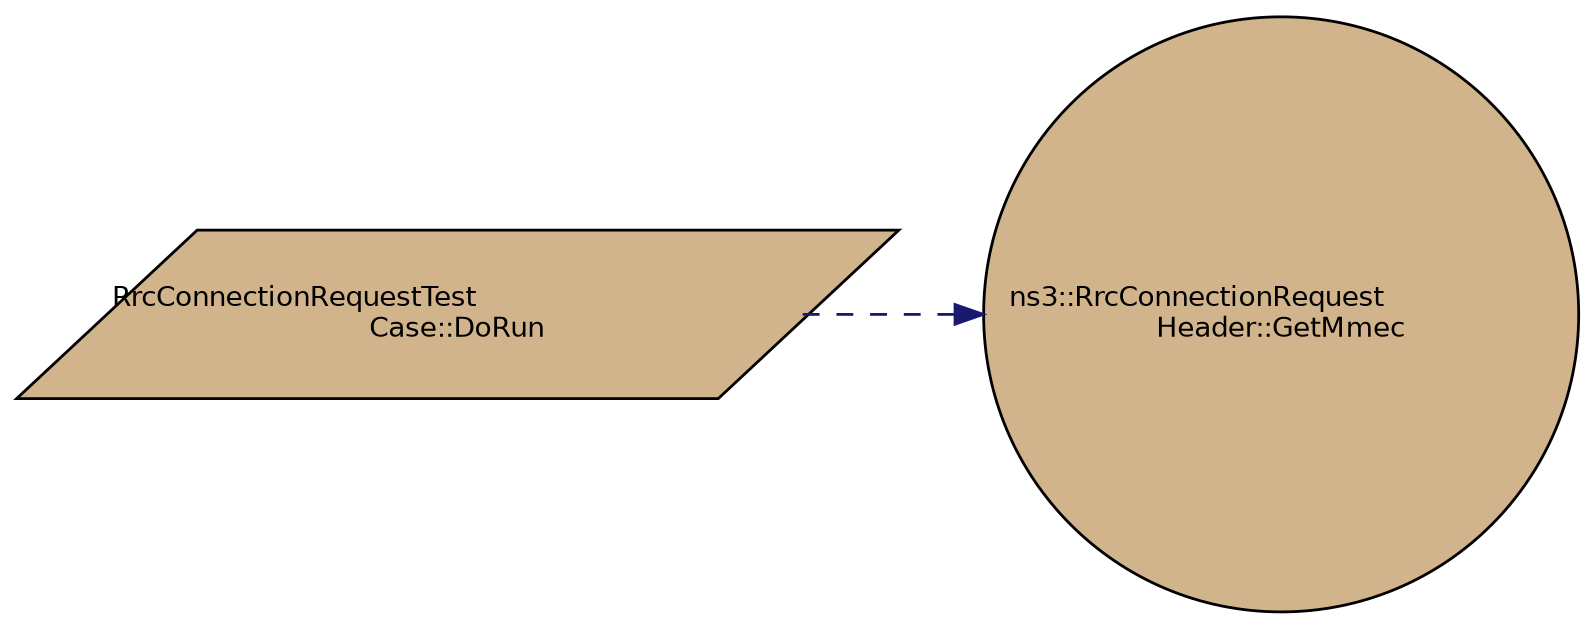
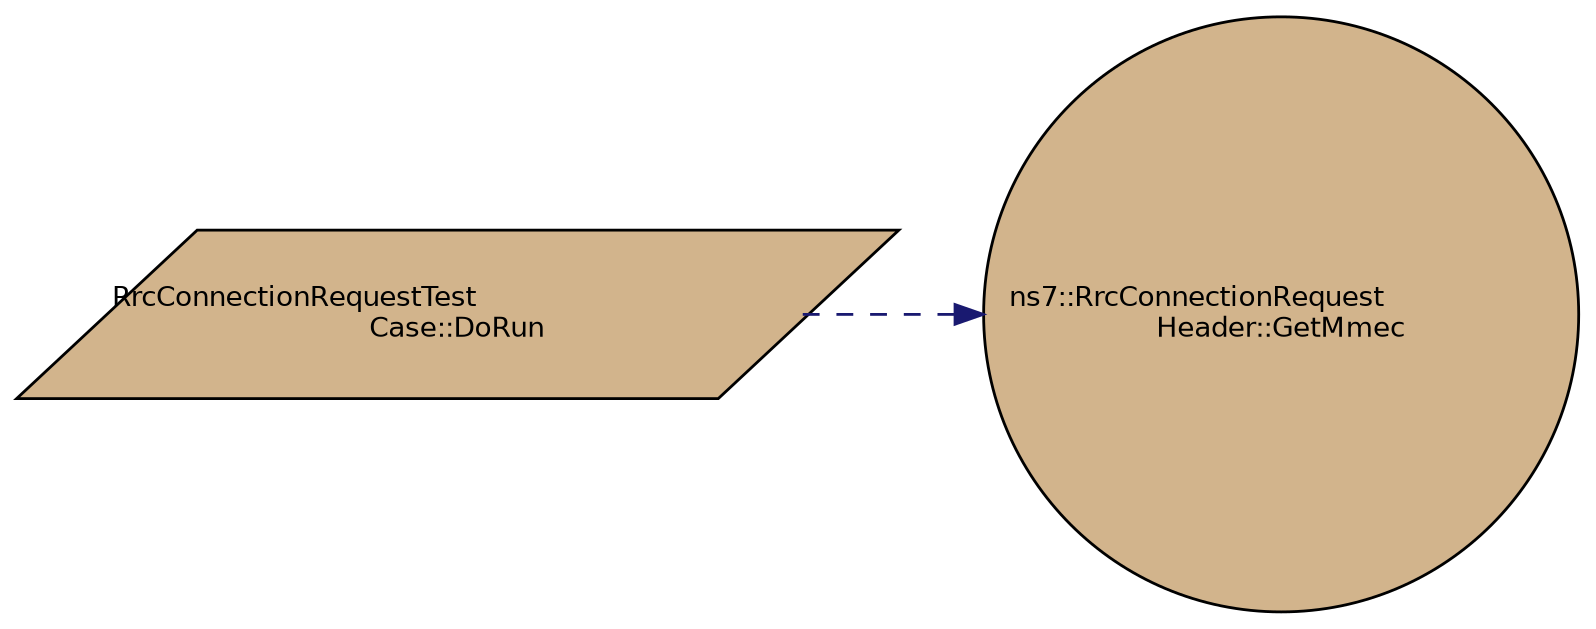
node "ns3::RrcConnectionRequest Header::GetMmec": label "ns3::RrcConnectionRequest Header::GetMmec" -> "ns7::RrcConnectionRequest Header::GetMmec"
